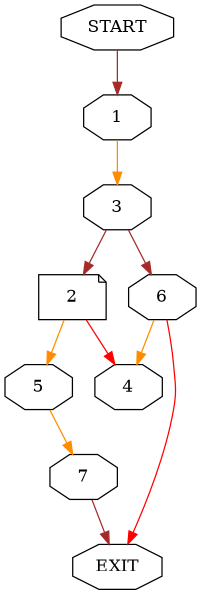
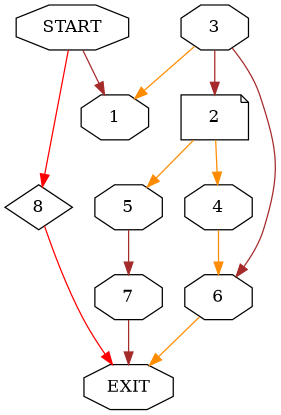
edge "1" -> "3": reversed
node "8": added
edge "6" -> "4": reversed
edge "2" -> "4": color red -> darkorange
edge "5" -> "7": color darkorange -> brown
edge "6" -> "EXIT": color red -> darkorange
